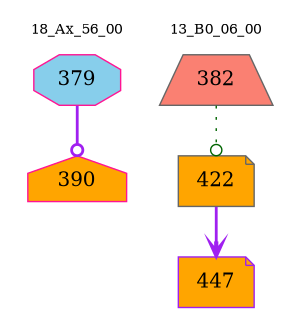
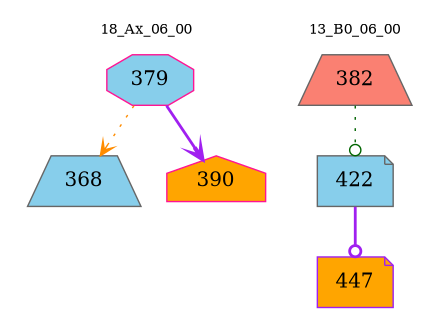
cluster "18_Ax_56_00": label "18_Ax_56_00" -> "18_Ax_06_00"
edge "379" -> "390": arrowhead odot -> vee
node "368": added
node "422": fillcolor orange -> skyblue
edge "422" -> "447": arrowhead vee -> odot
